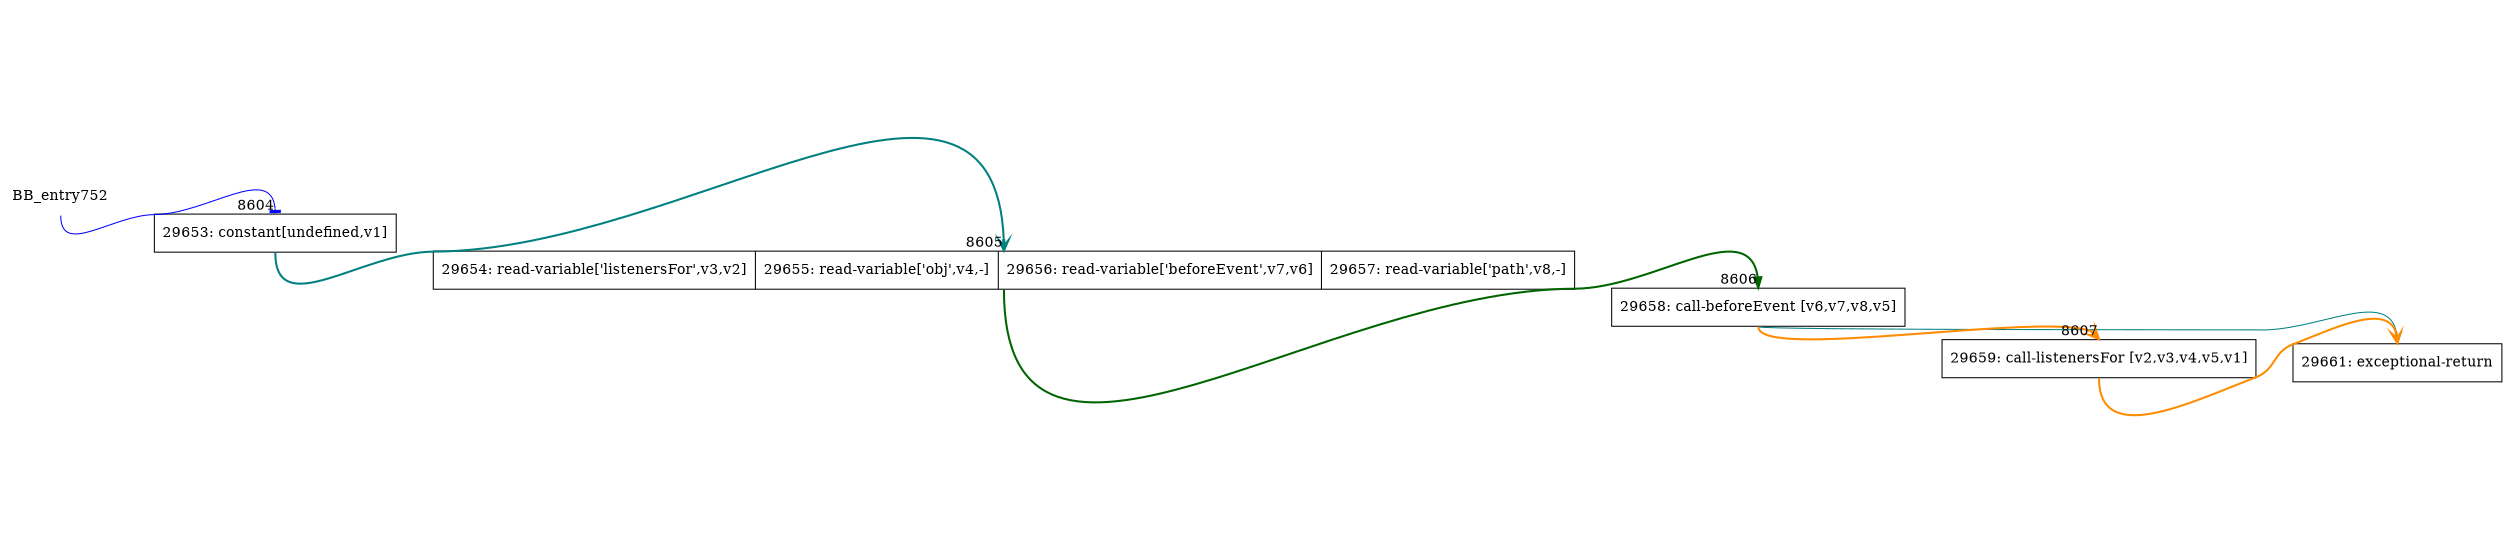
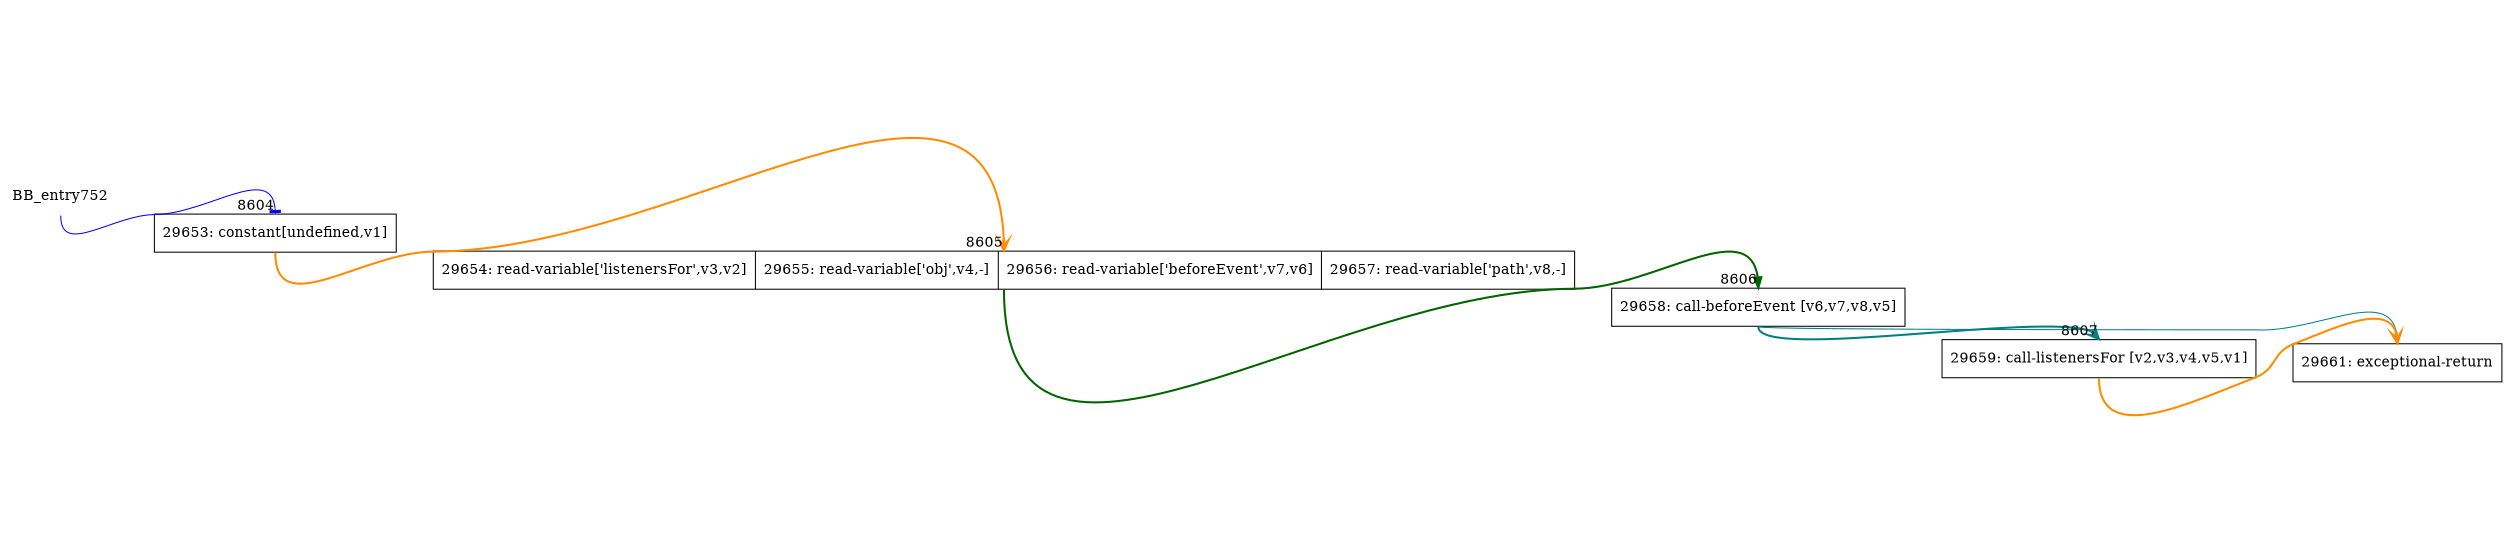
edge "29653: constant[undefined,v1]" -> "29654: read-variable['listenersFor',v3,v2]": color teal -> darkorange
edge "29658: call-beforeEvent [v6,v7,v8,v5]" -> "29659: call-listenersFor [v2,v3,v4,v5,v1]": color darkorange -> teal
